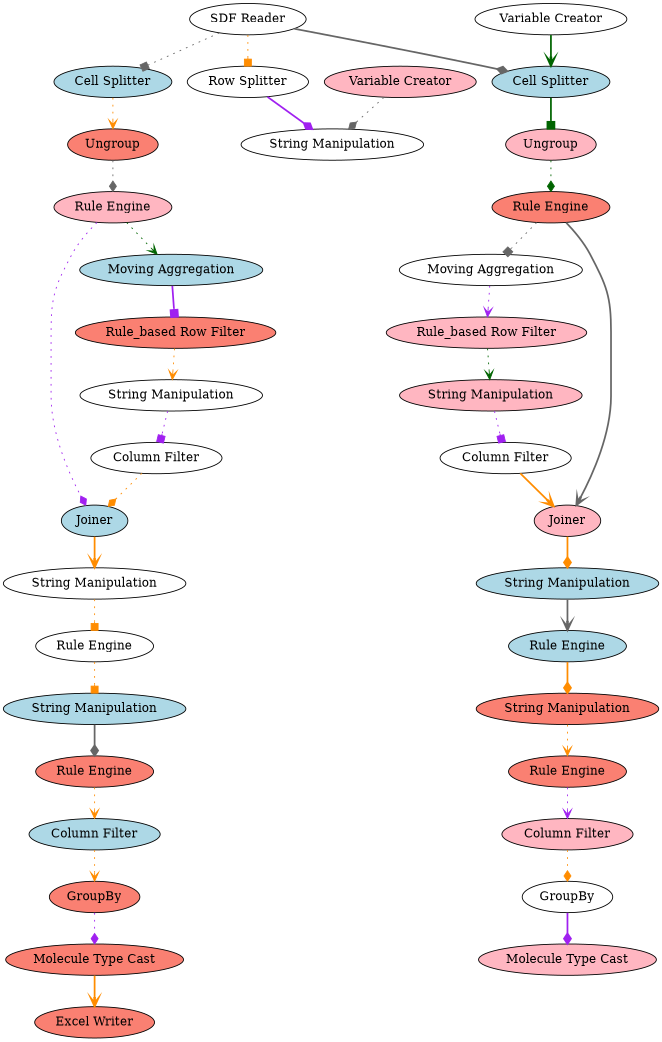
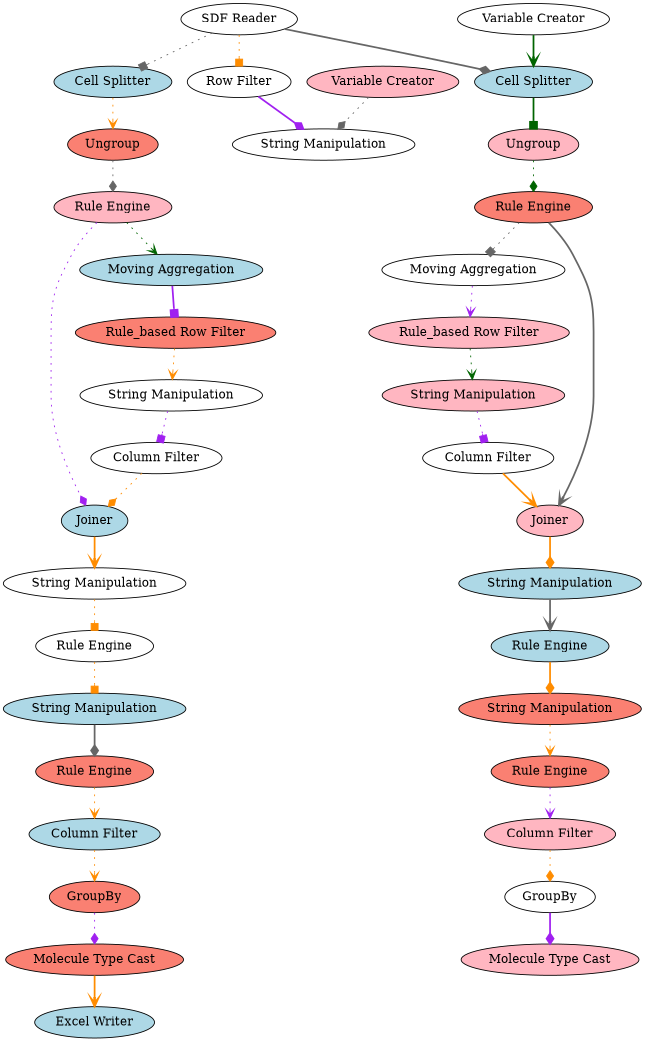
node "Row Splitter": label "Row Splitter" -> "Row Filter"
node "Excel Writer": fillcolor salmon -> lightblue
